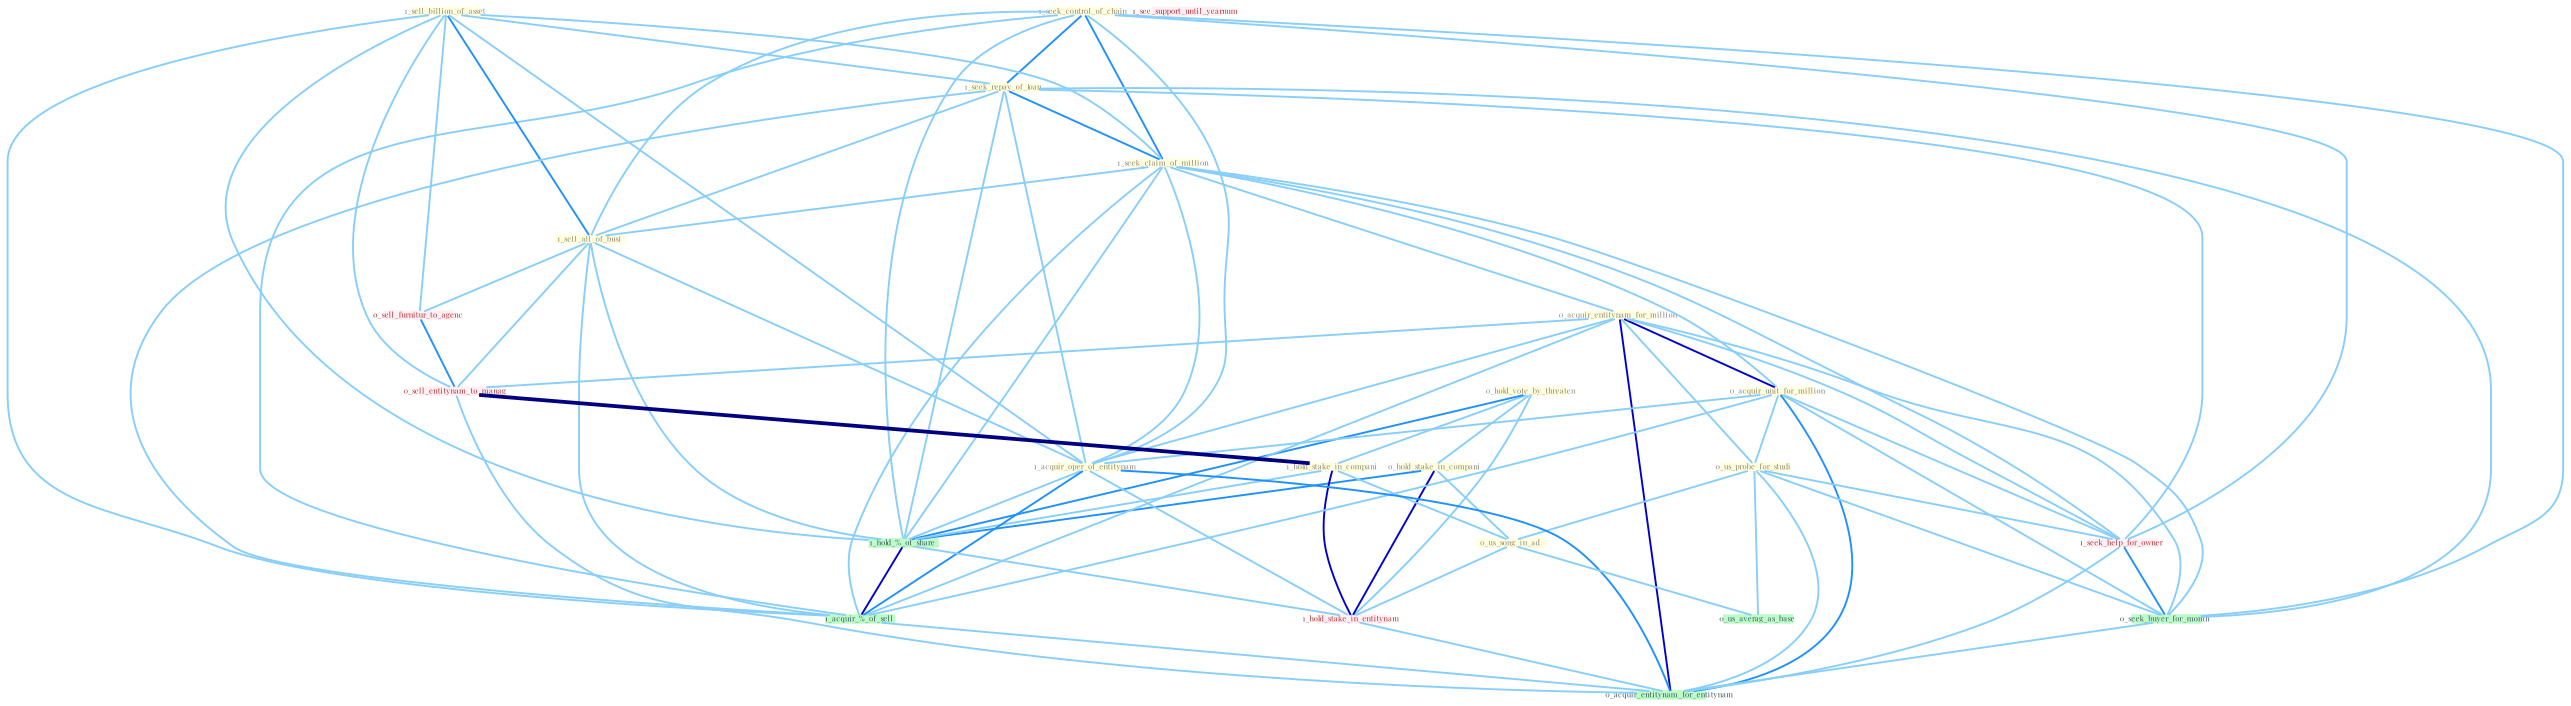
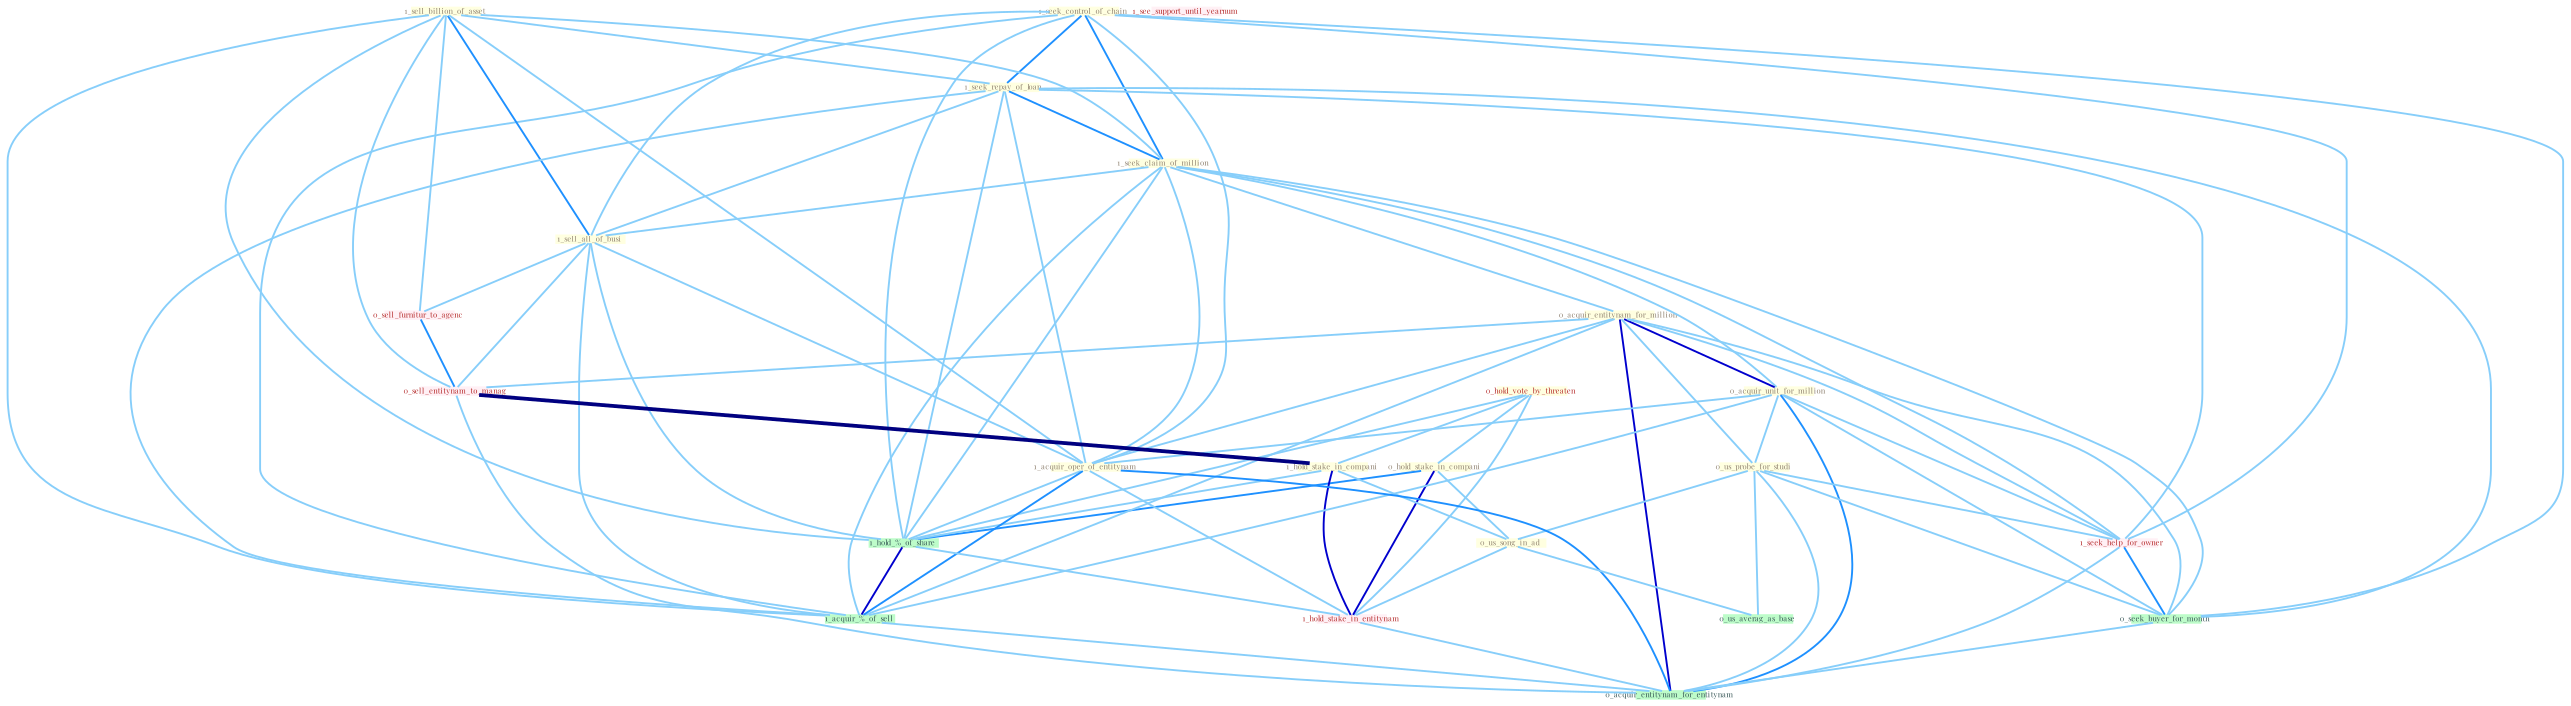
node "0_hold_vote_by_threaten": fontcolor #8b7d6b -> #b22222
edge "0_hold_vote_by_threaten" -- "1_hold_%_of_share": color #1e90ff -> #87cefa
